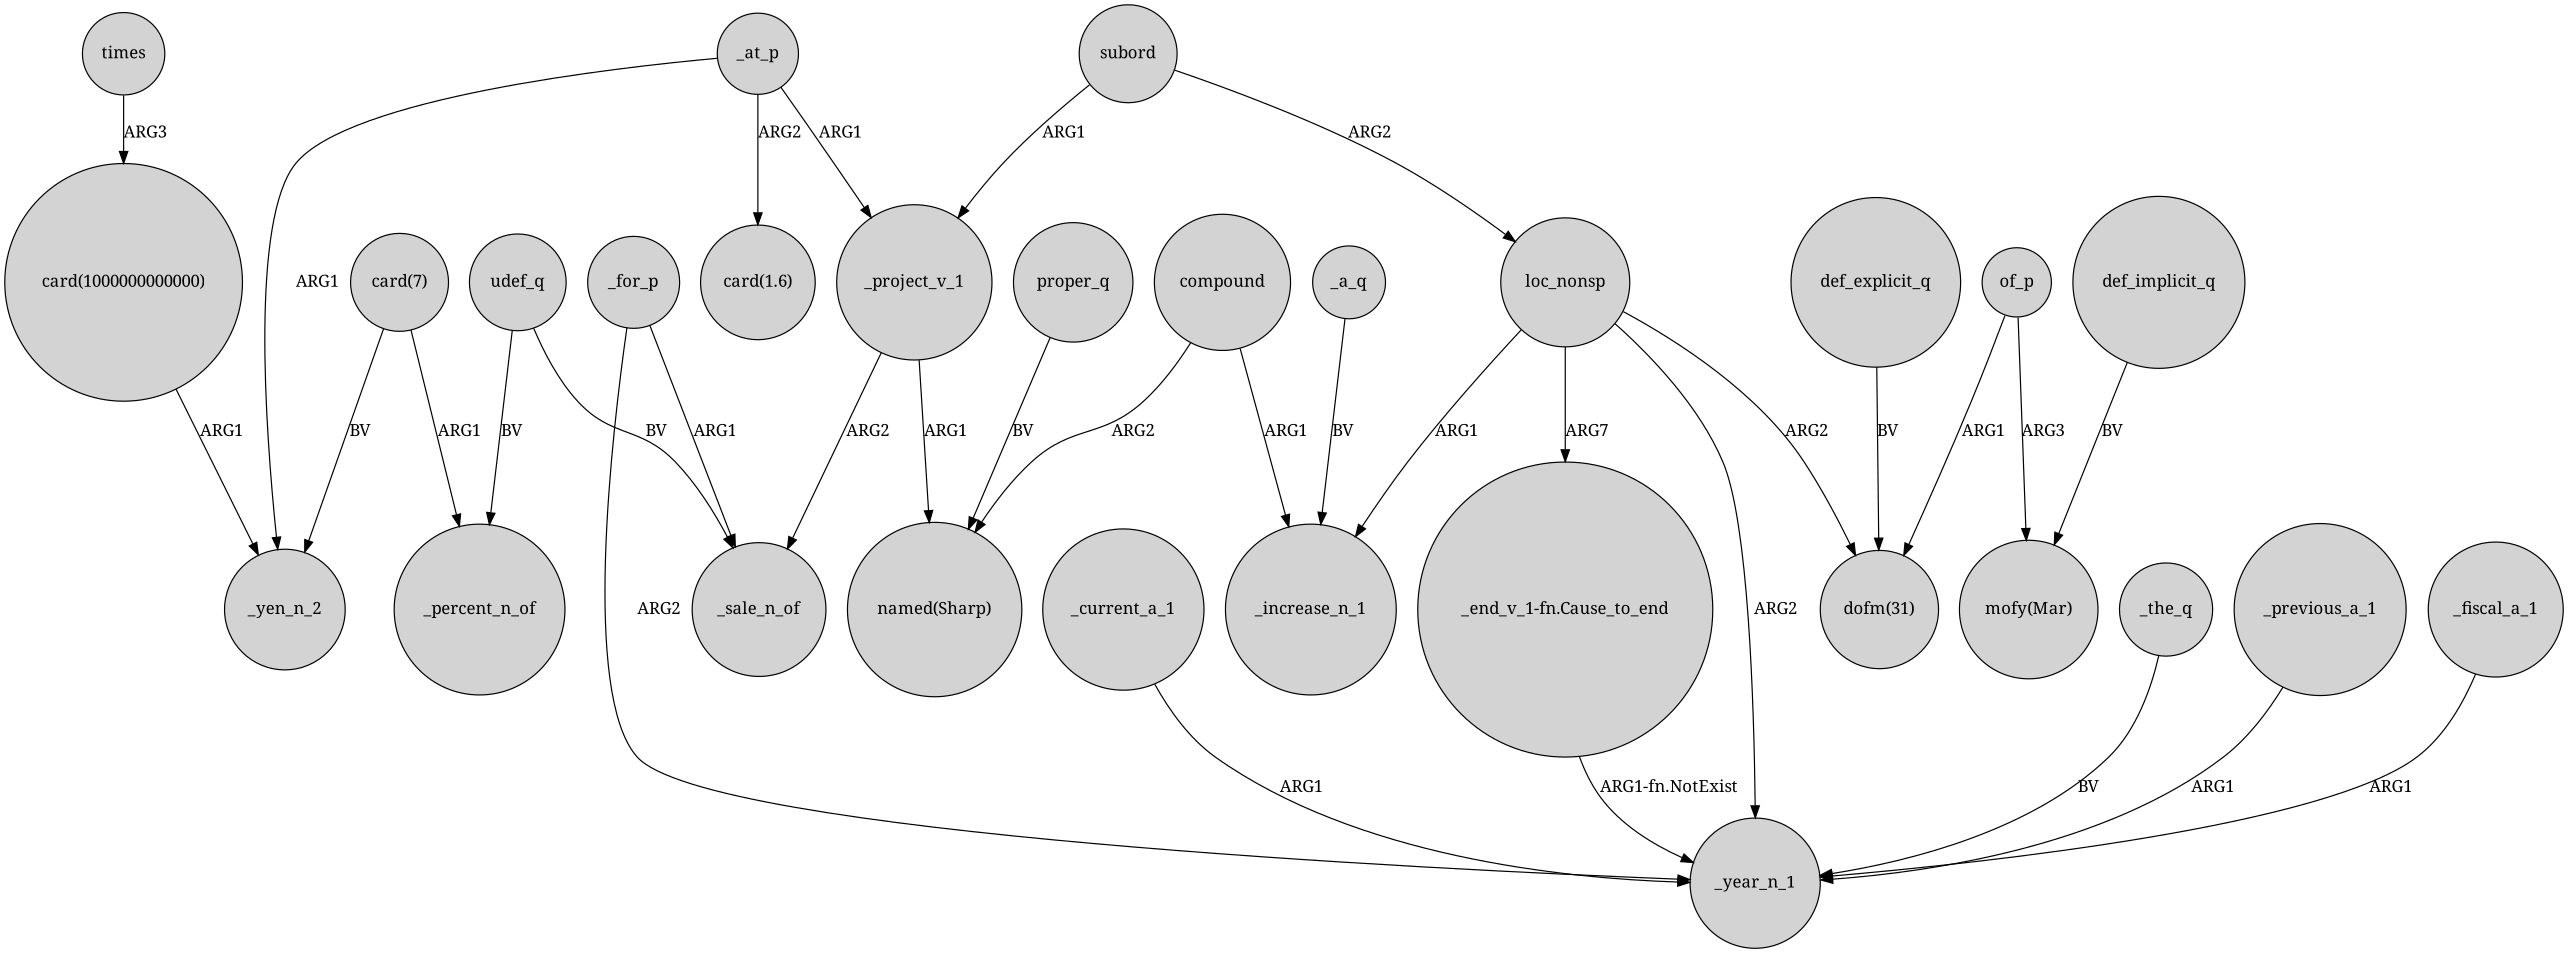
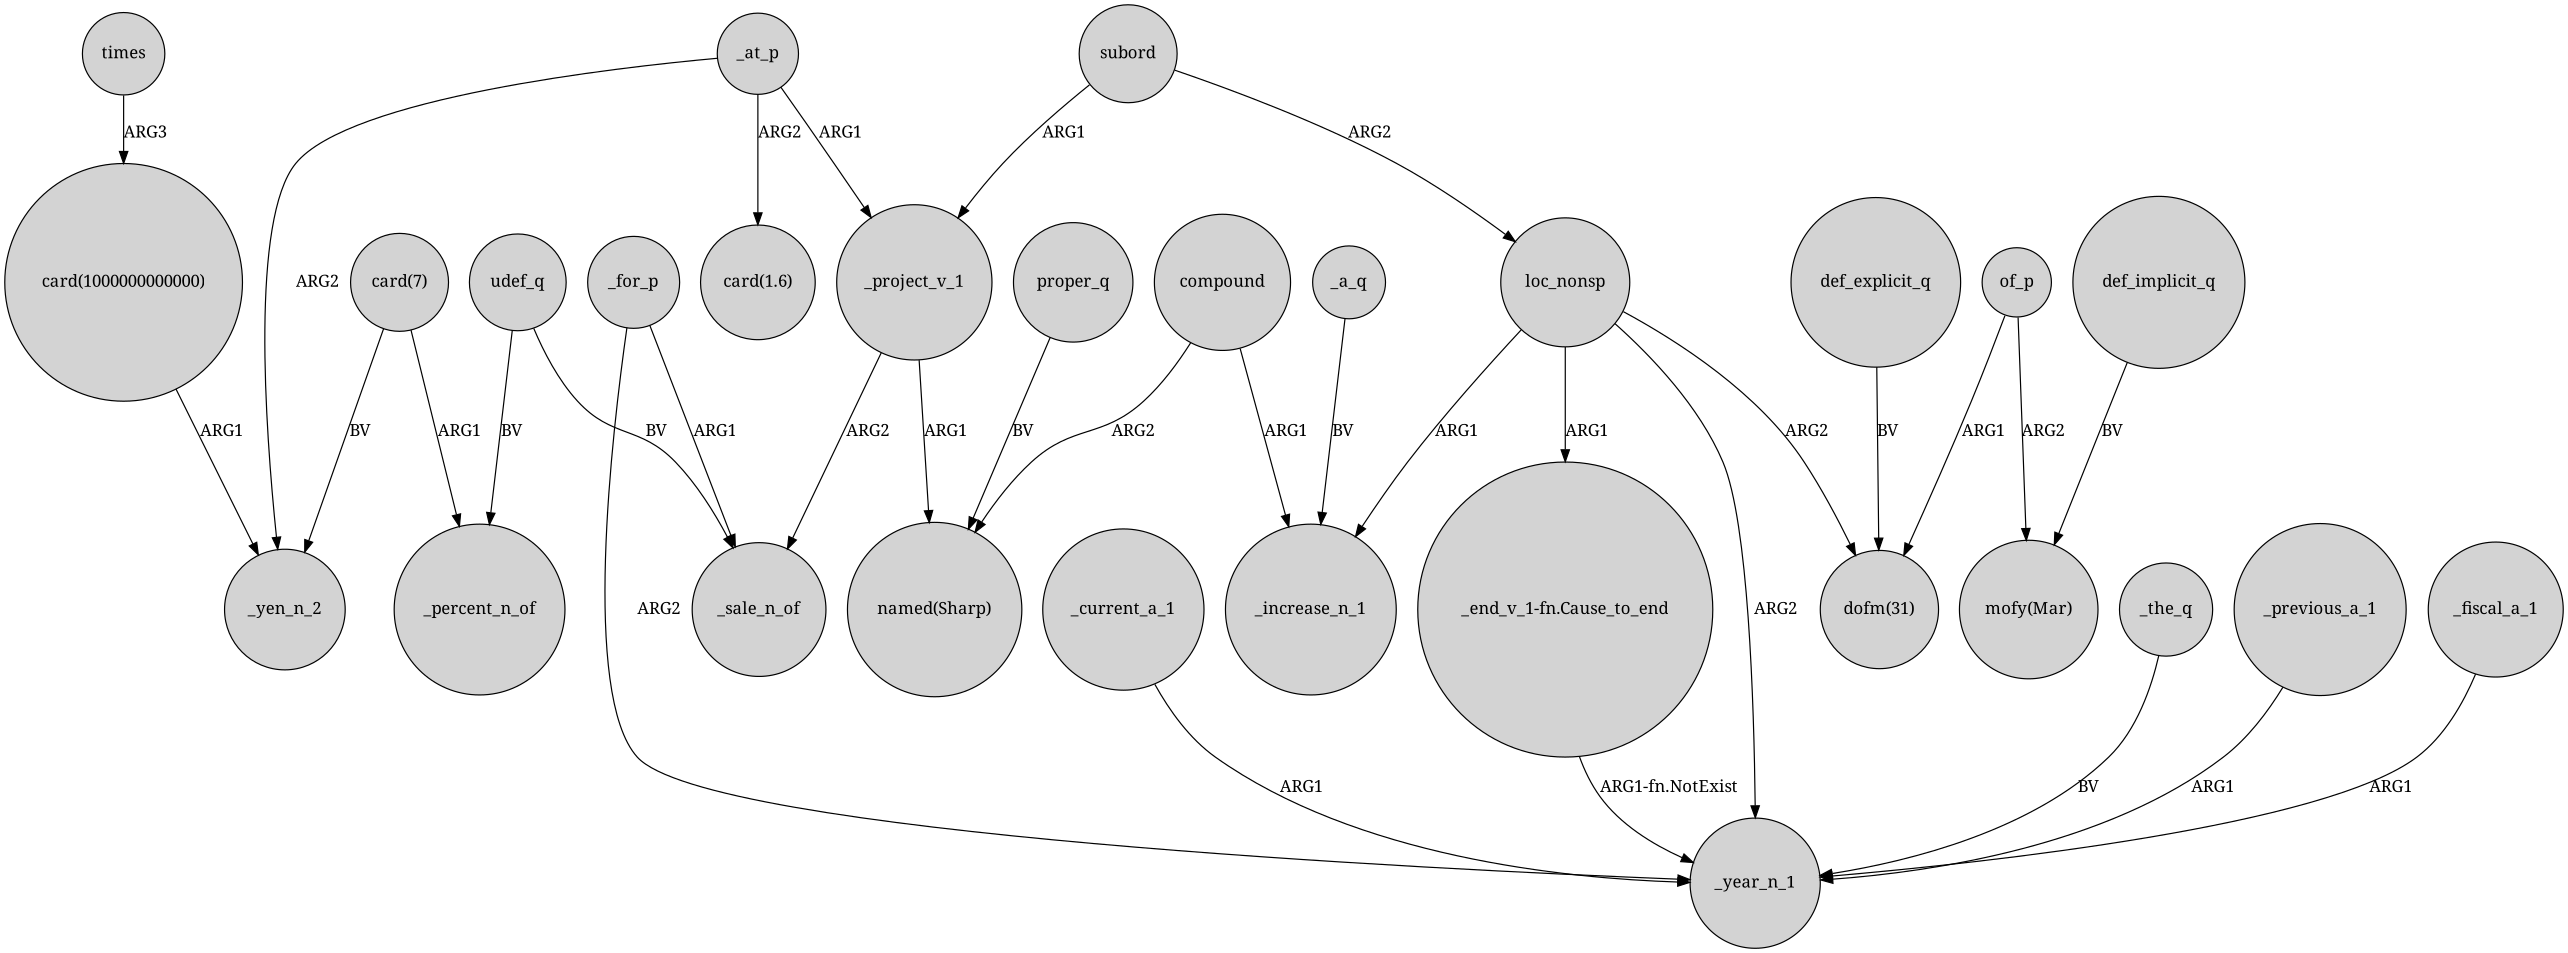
edge "_at_p" -> "_yen_n_2": label "ARG1" -> "ARG2"
edge "loc_nonsp" -> "_end_v_1-fn.Cause_to_end": label "ARG7" -> "ARG1"
edge "of_p" -> "mofy(Mar)": label "ARG3" -> "ARG2"
